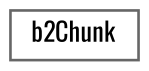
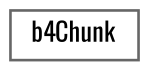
node "b2Chunk": label "b2Chunk" -> "b4Chunk"
